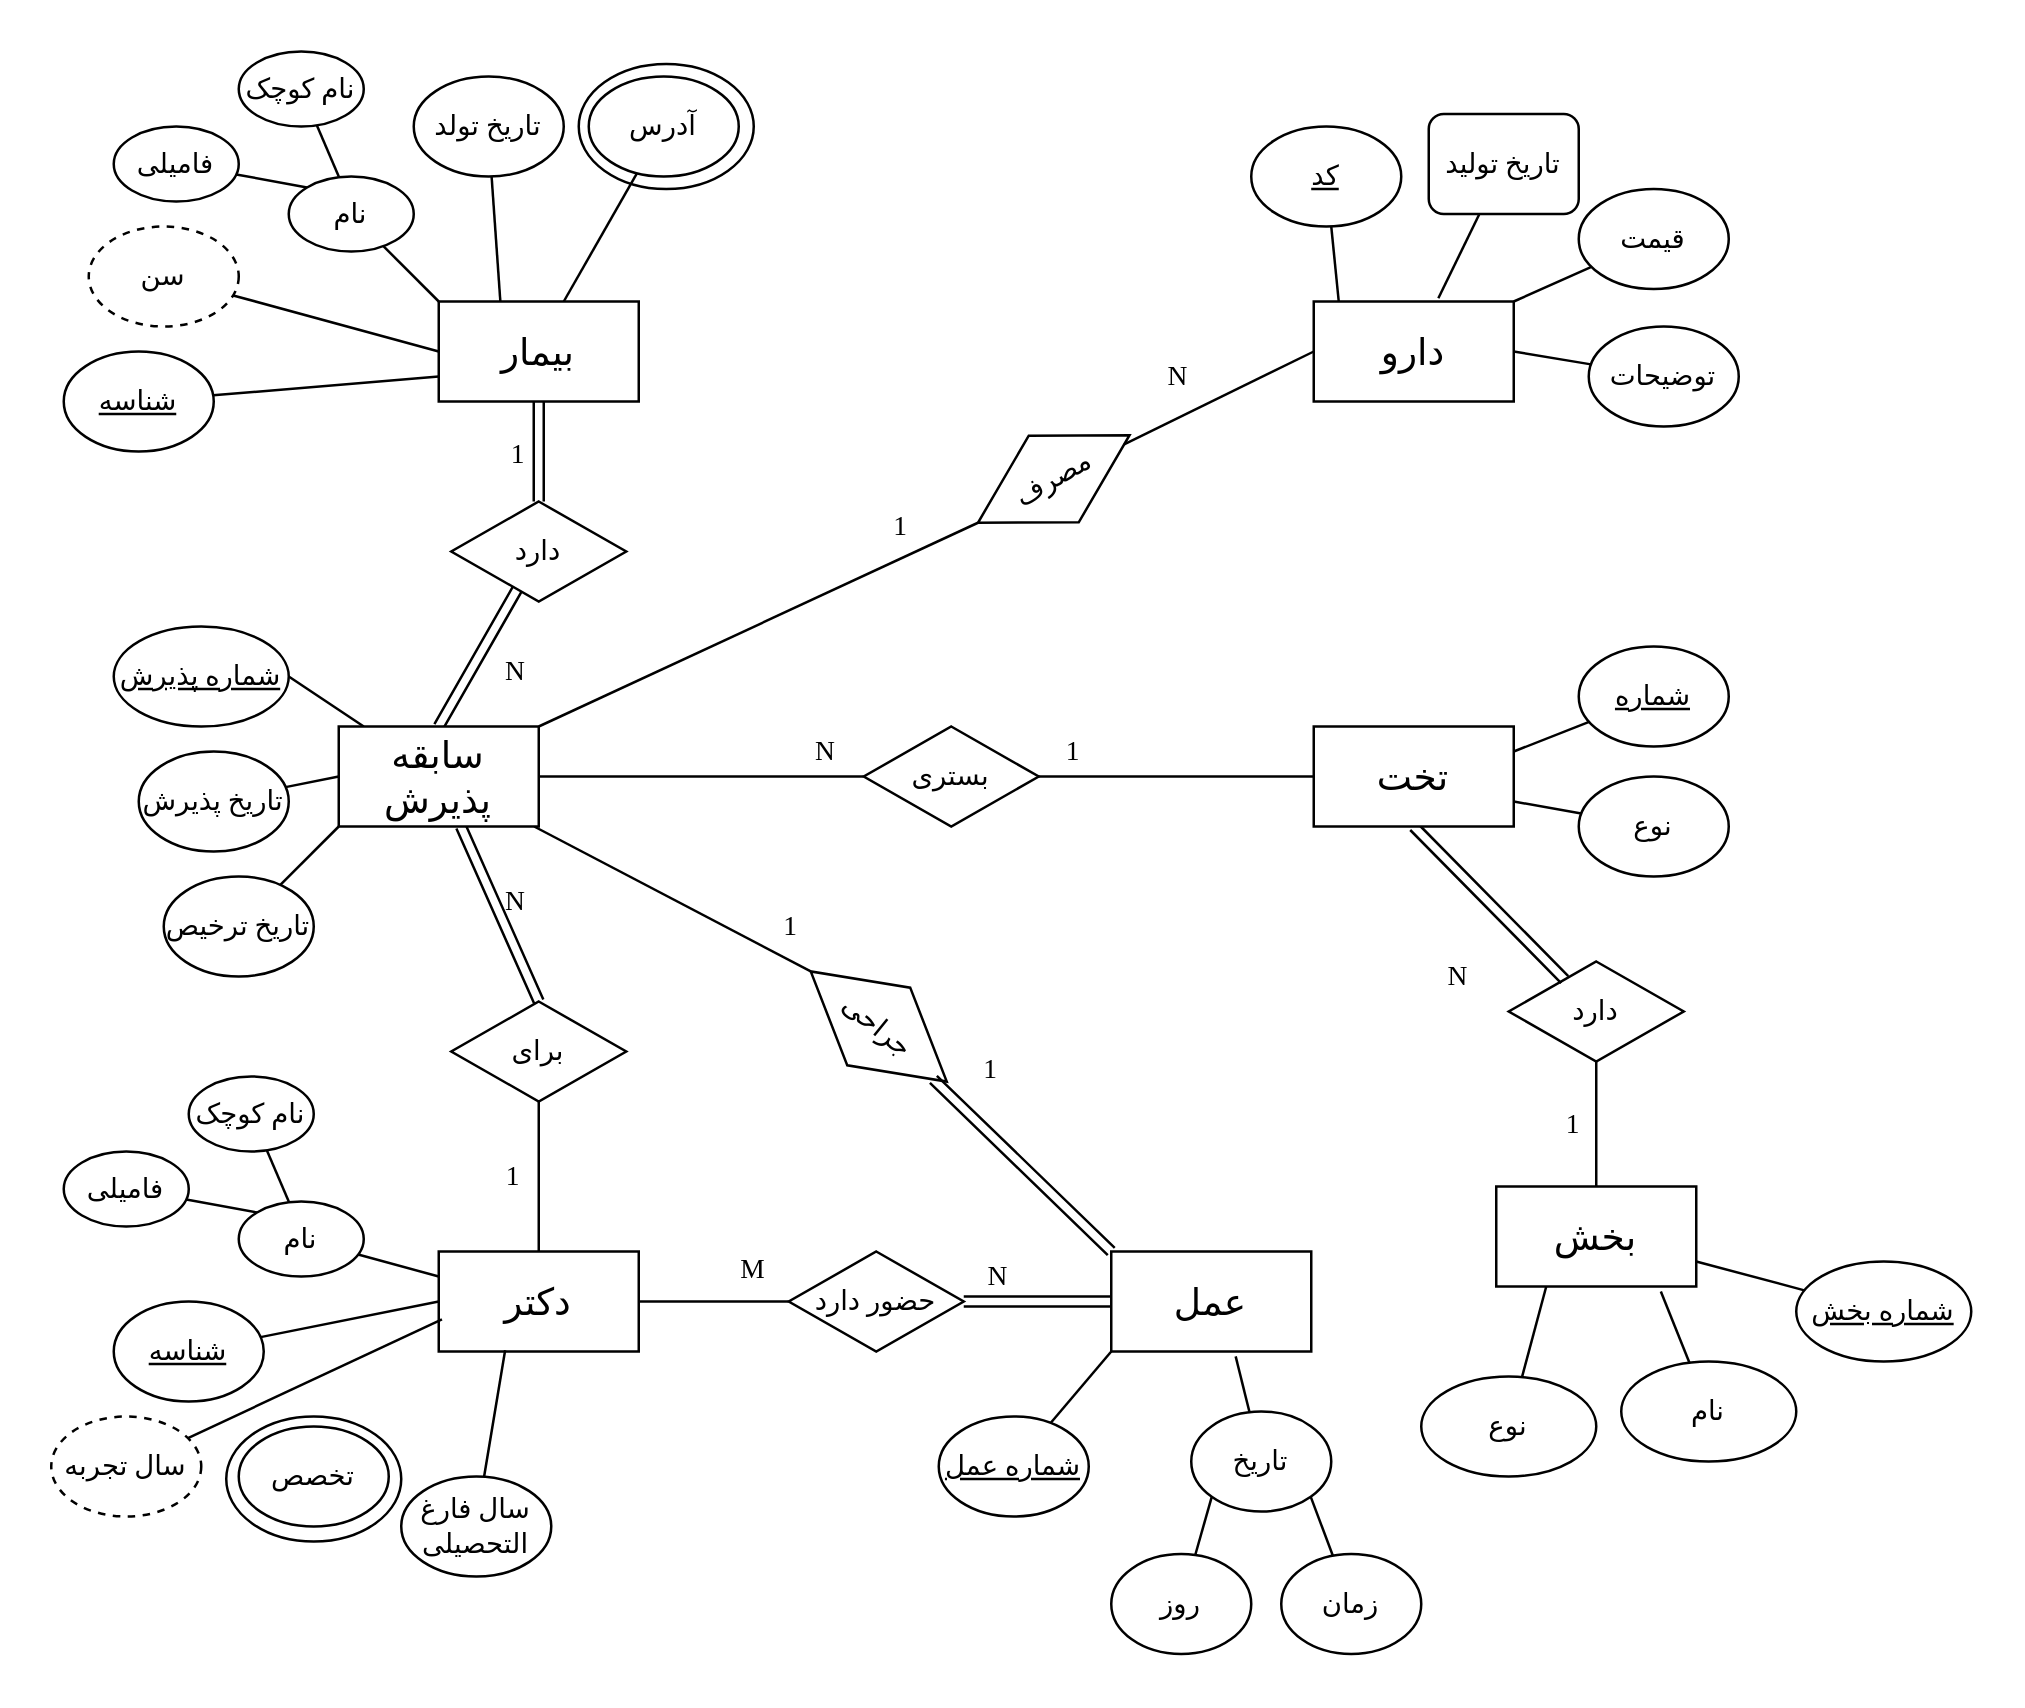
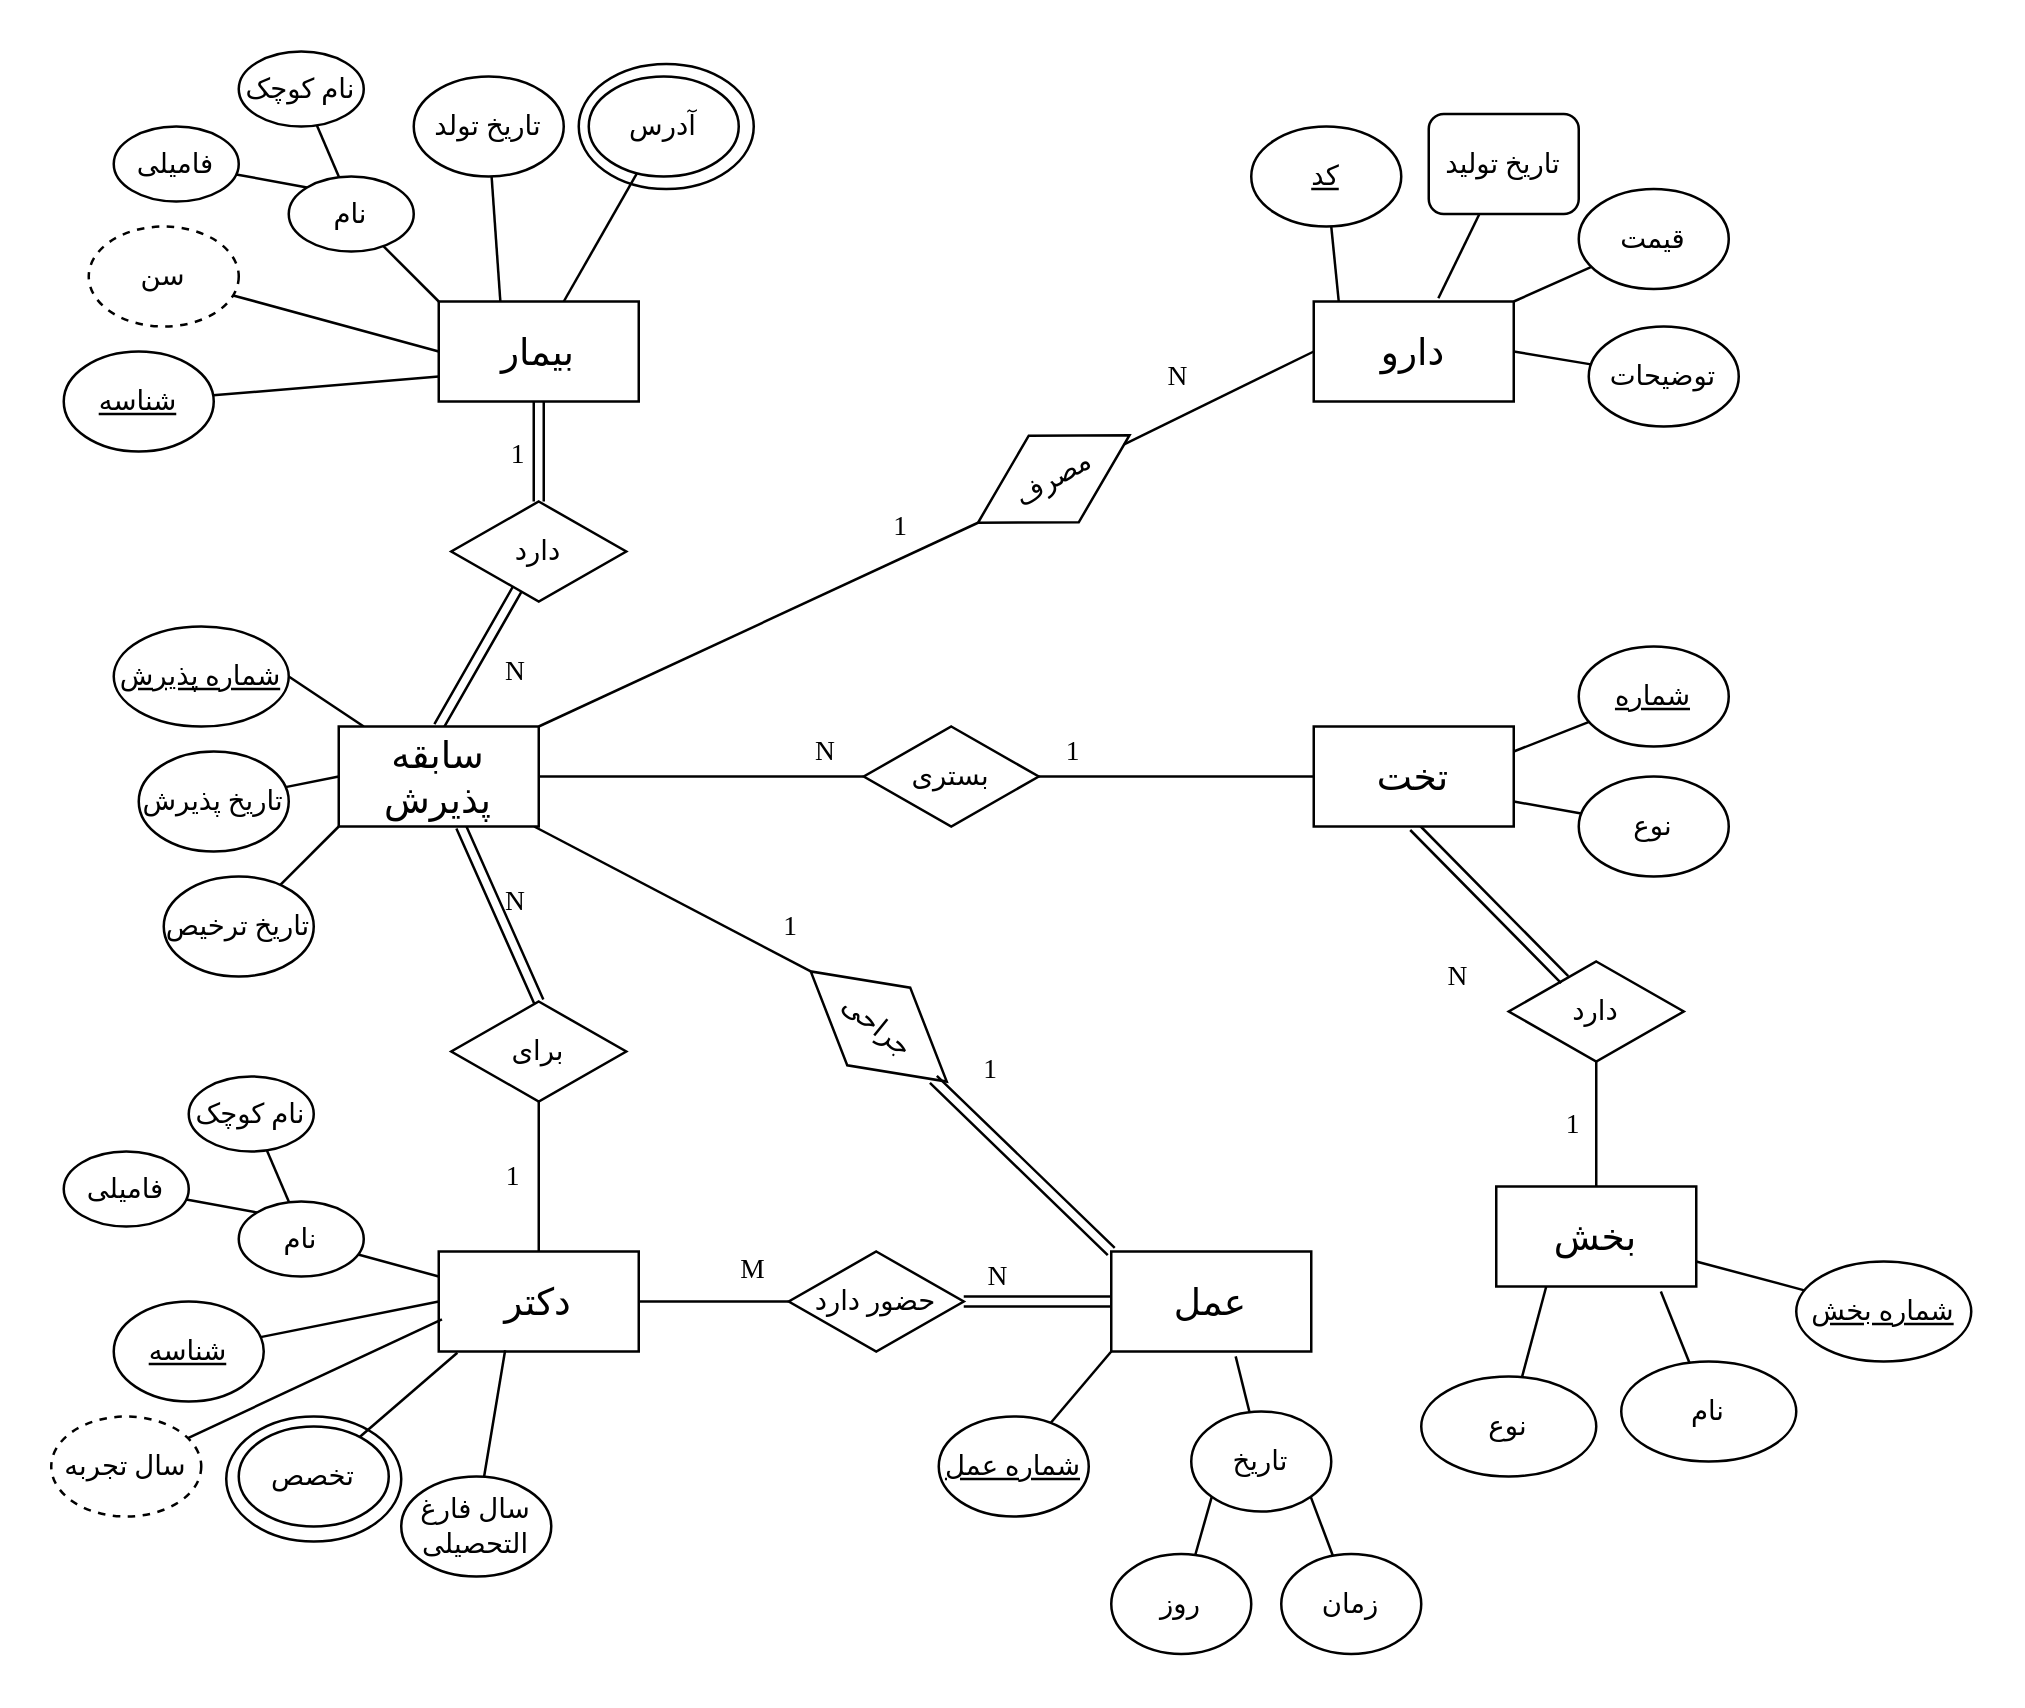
edge "دکتر" -- "تخصص": added
